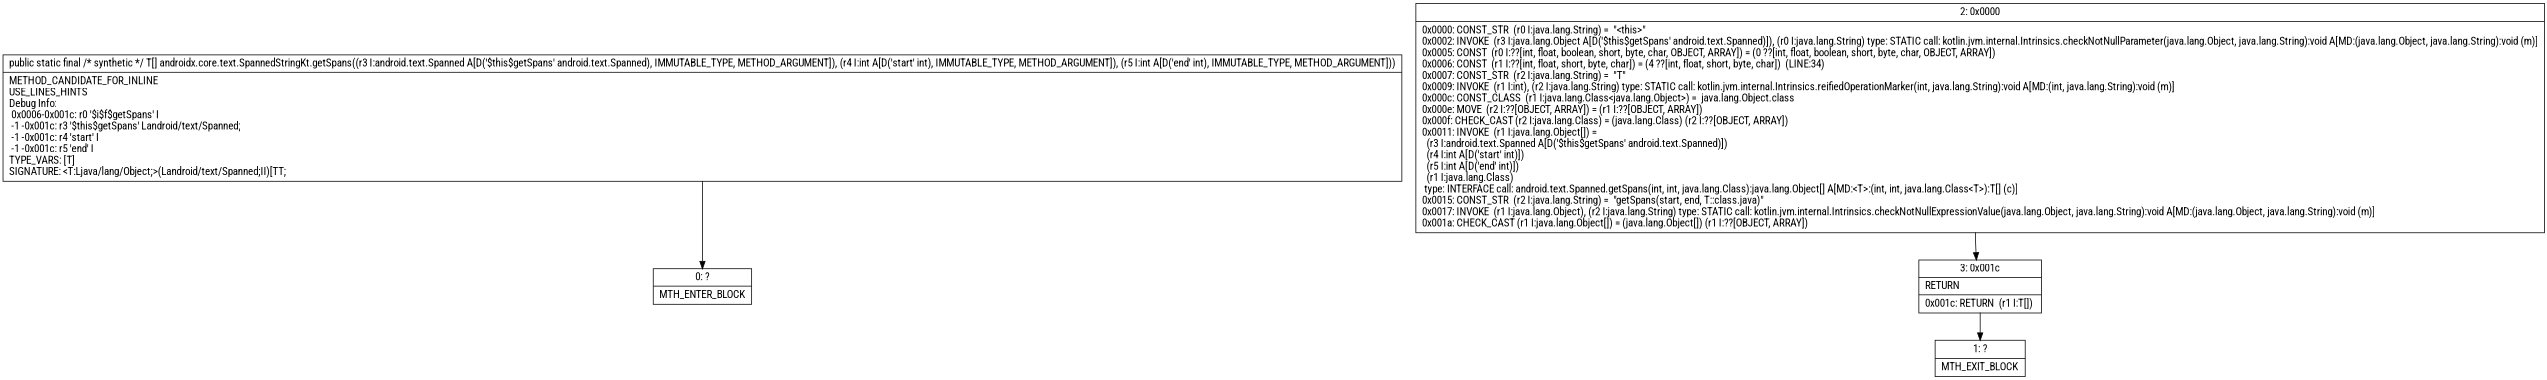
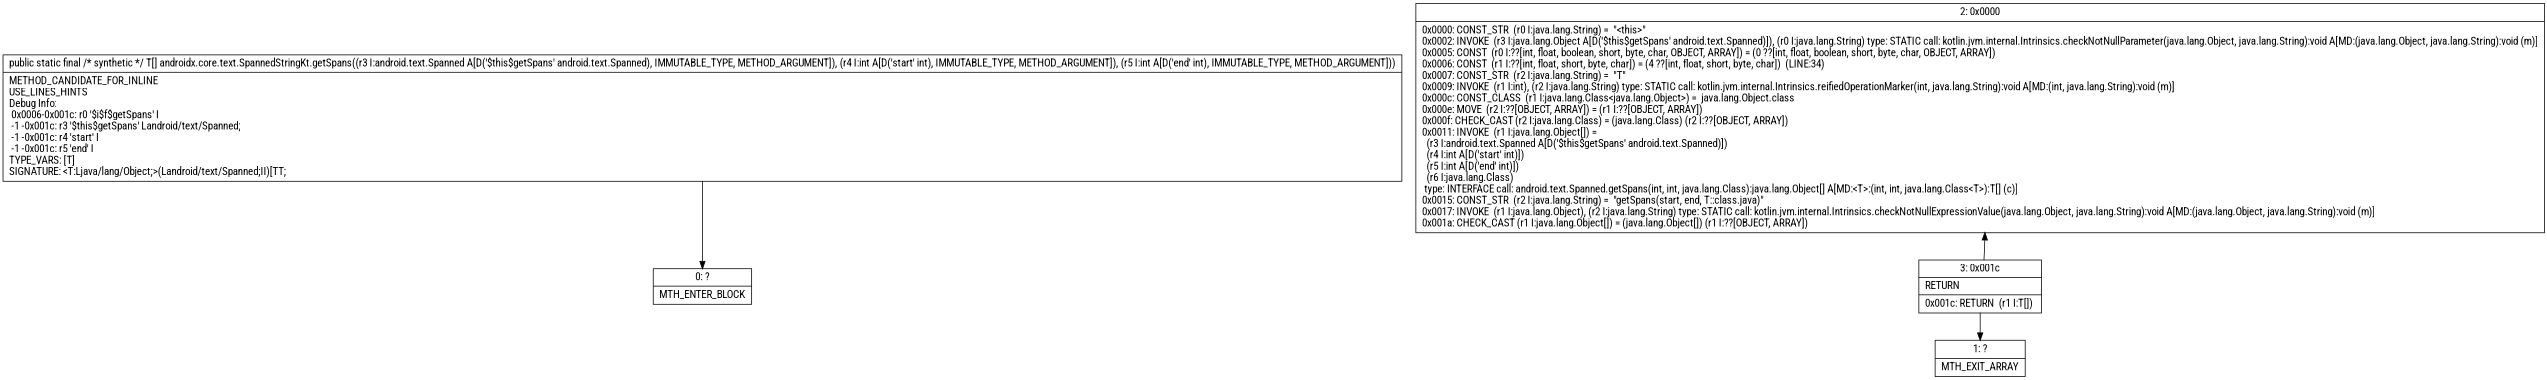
node "2: 0x0000": text "(r1 I:java.lang.Class)" -> "(r6 I:java.lang.Class)"
edge "2: 0x0000" -> "3: 0x001c": reversed
node "1: ?": text "MTH_EXIT_BLOCK" -> "MTH_EXIT_ARRAY"
